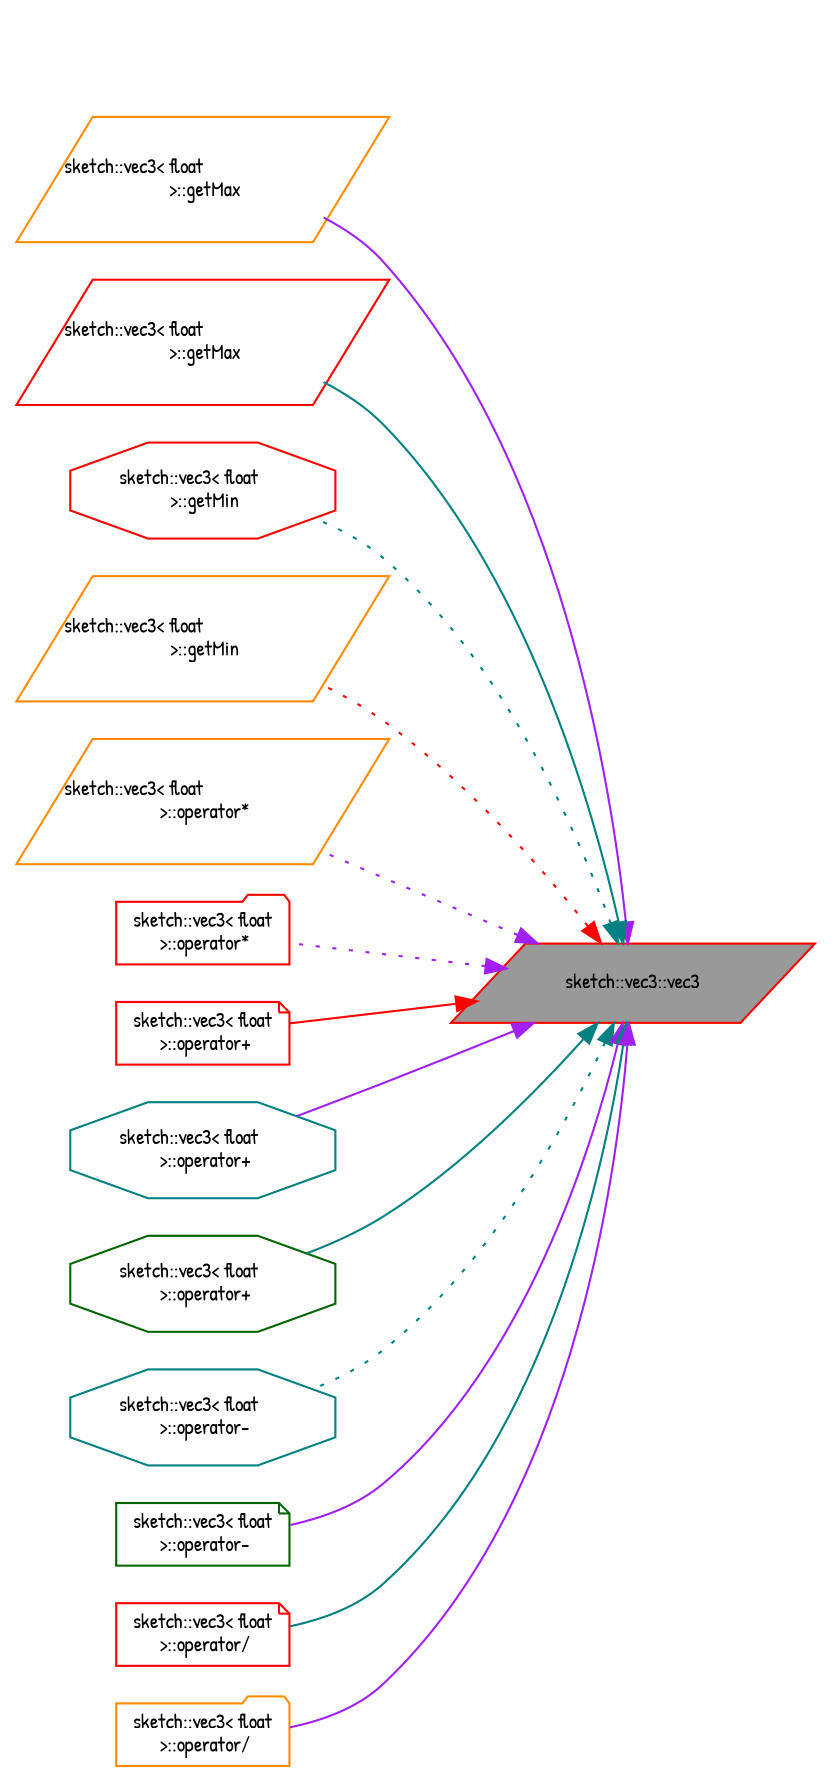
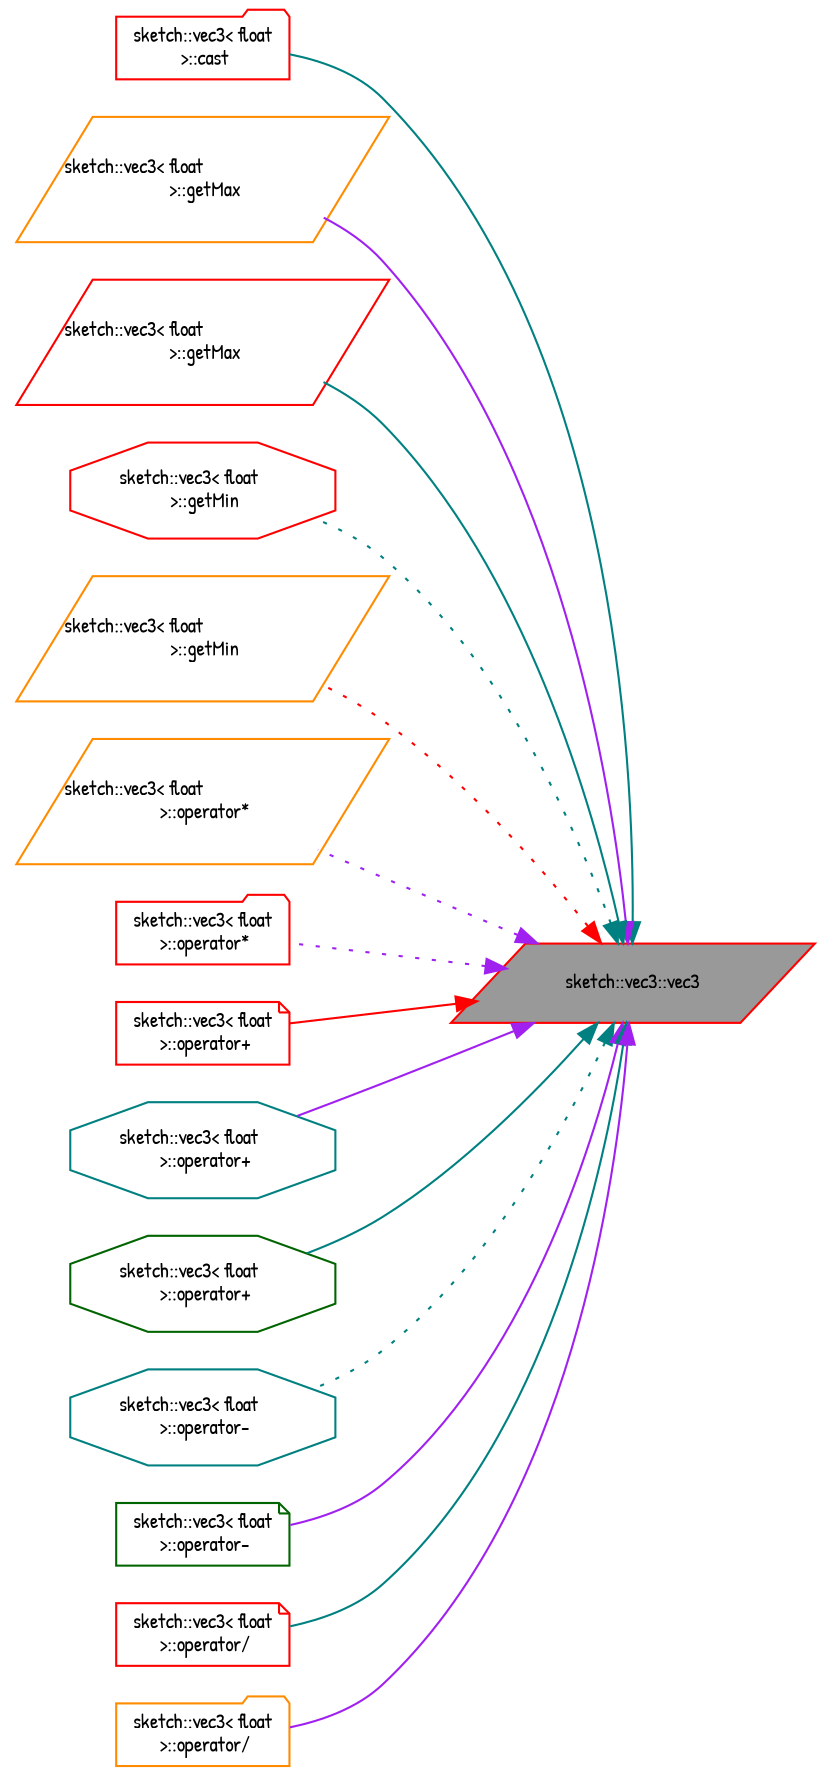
node "sketch::vec3< float >::cast": added
